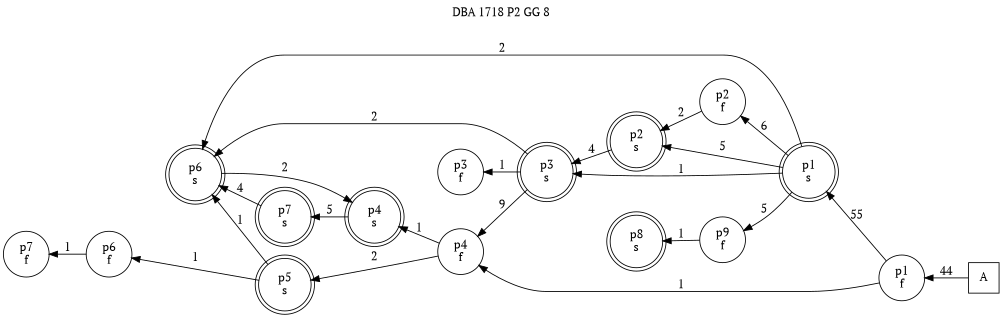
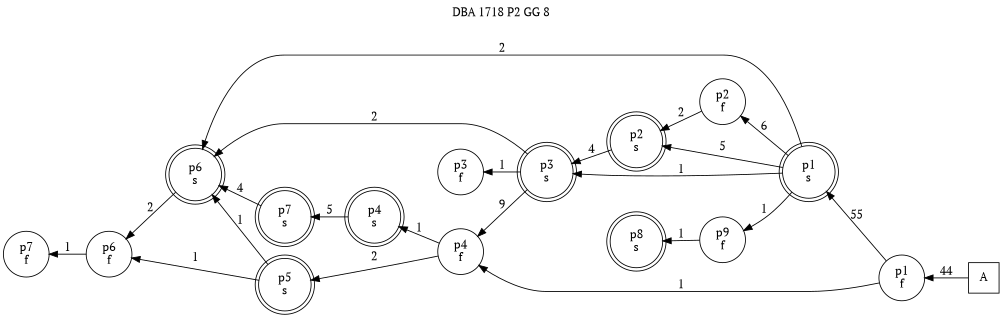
edge "p6 s" -> "p4 s": now "p6 s" -> "p6 f"
edge "p1 s" -> "p9 f": label "5" -> "1"
